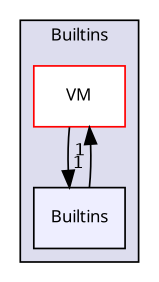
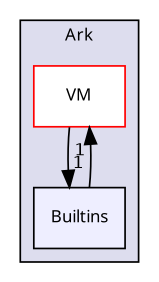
cluster "Builtins": label "Builtins" -> "Ark"
